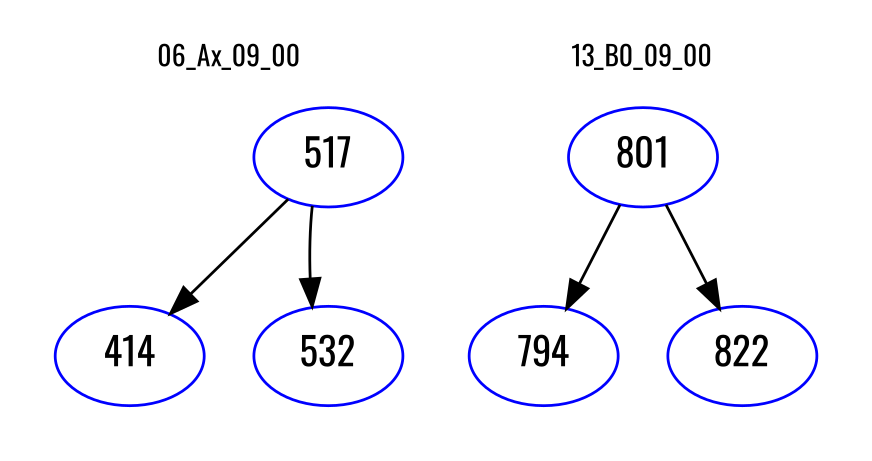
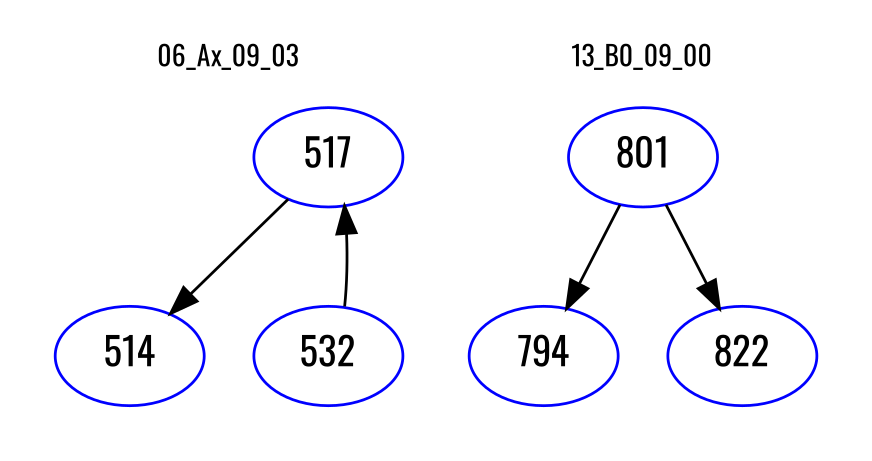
cluster "06_Ax_09_00": label "06_Ax_09_00" -> "06_Ax_09_03"
edge "517" -> "532": reversed
node "414": label "414" -> "514"
